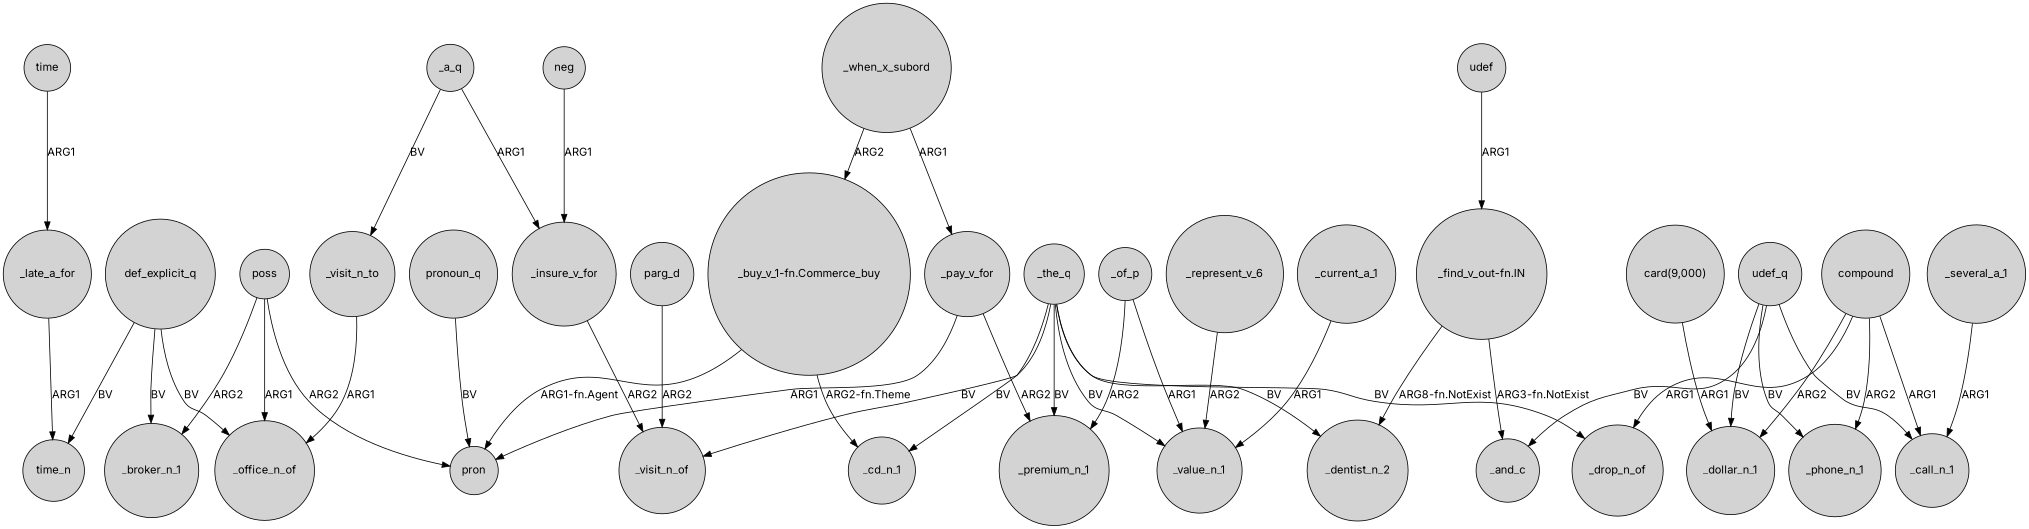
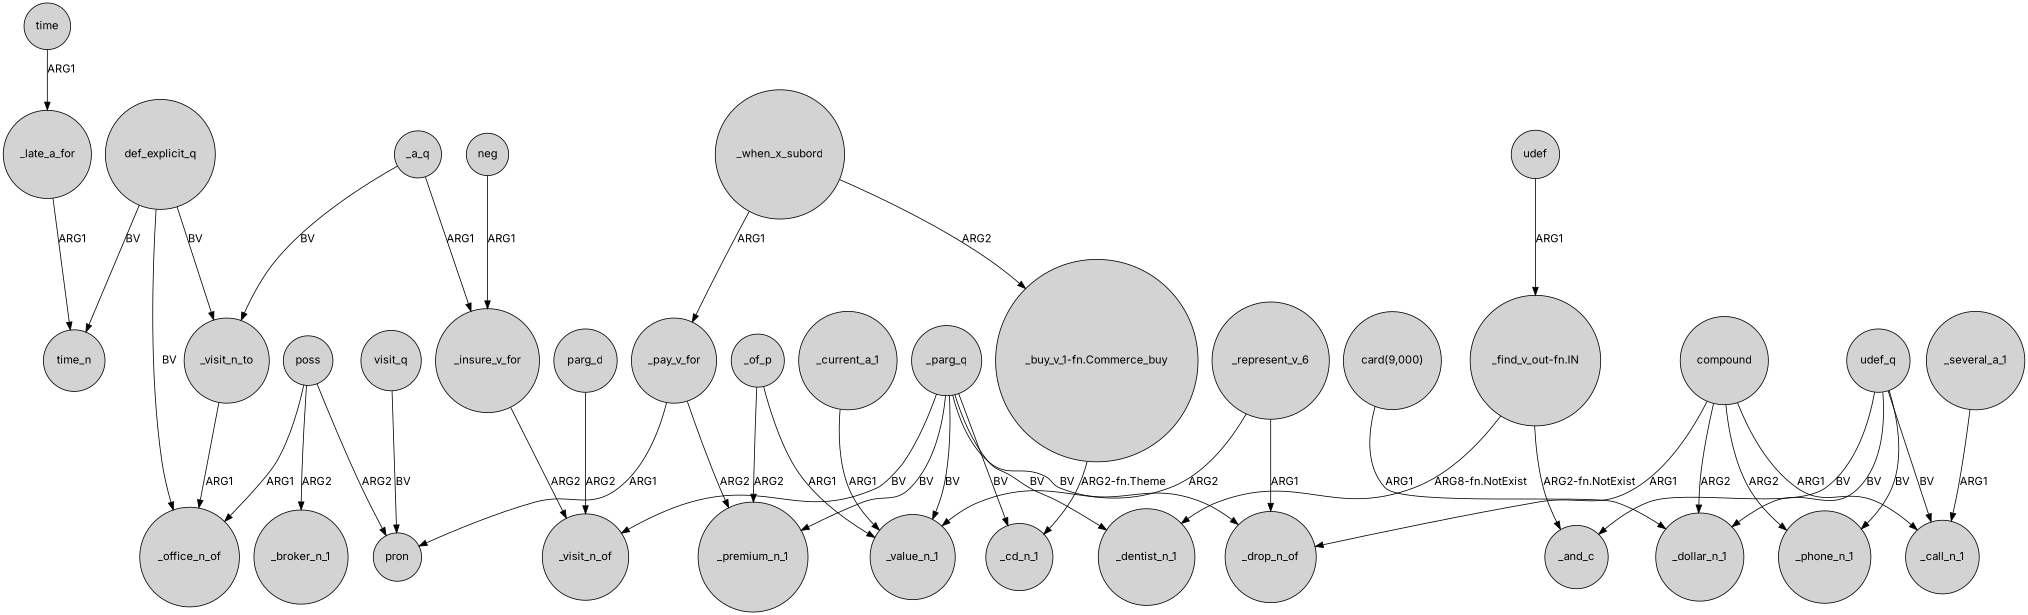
node "pronoun_q": label "pronoun_q" -> "visit_q"
node "_the_q": label "_the_q" -> "_parg_q"
edge "def_explicit_q" -> "_broker_n_1": now "def_explicit_q" -> "_visit_n_to"
edge "_buy_v_1-fn.Commerce_buy" -> "pron": removed, label "ARG1-fn.Agent"
edge "_find_v_out-fn.IN" -> "_and_c": label "ARG3-fn.NotExist" -> "ARG2-fn.NotExist"
edge "_represent_v_6" -> "_drop_n_of": added, label "ARG1"
node "_dentist_n_2": label "_dentist_n_2" -> "_dentist_n_1"
